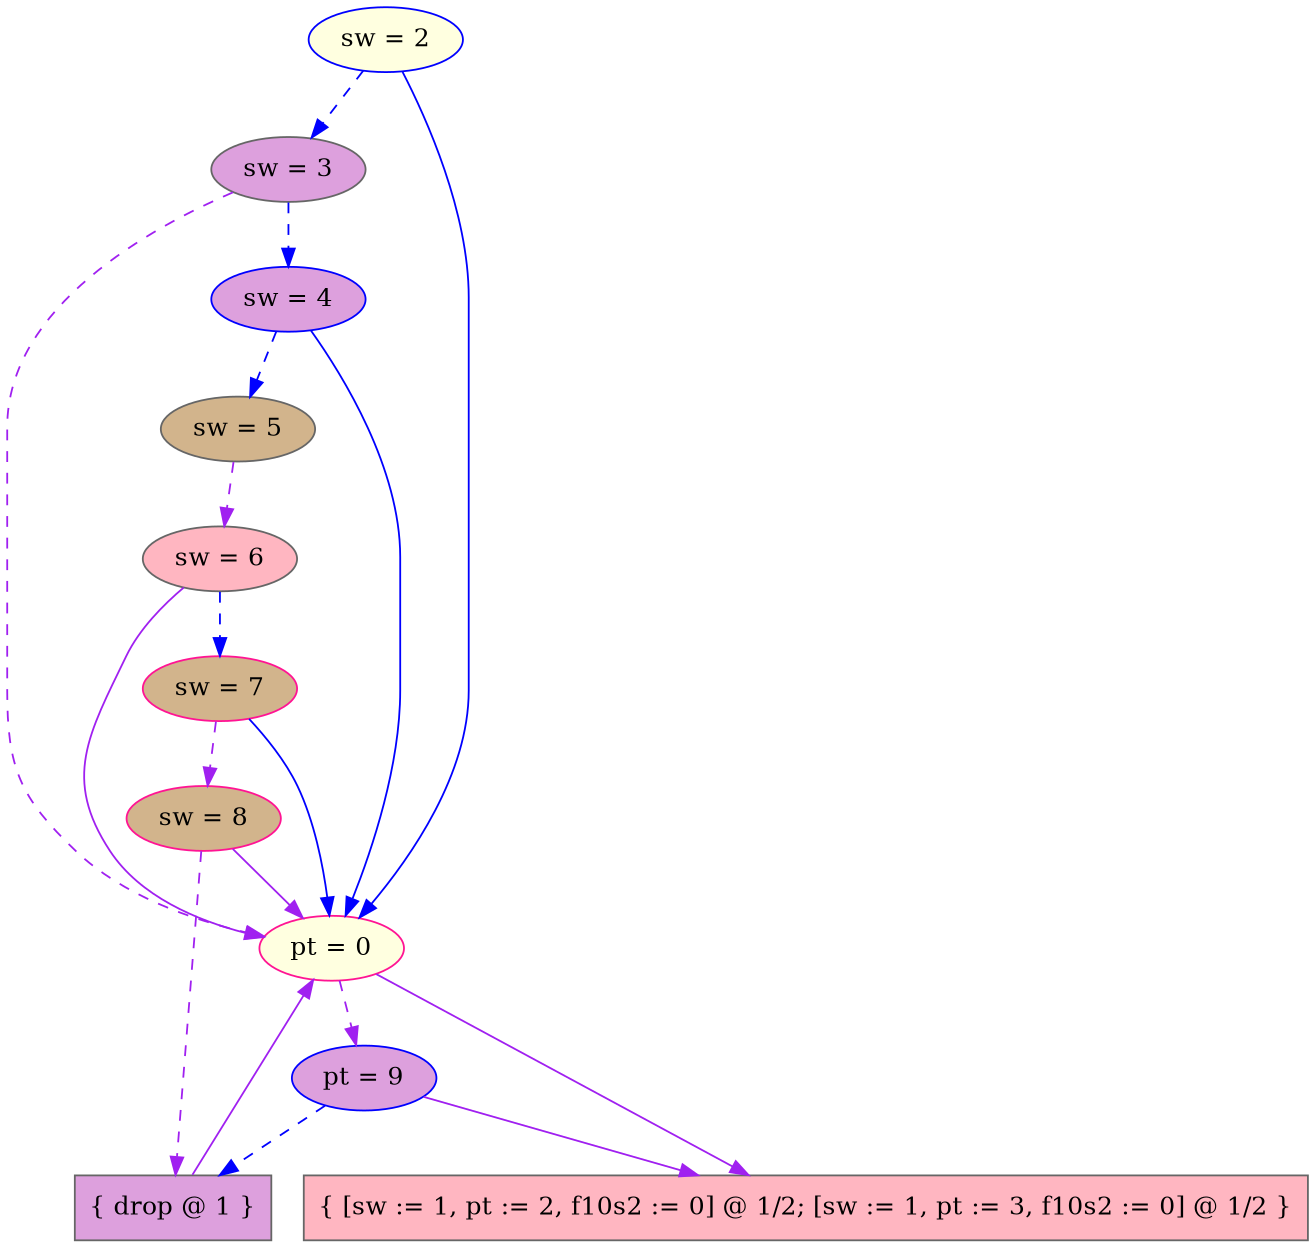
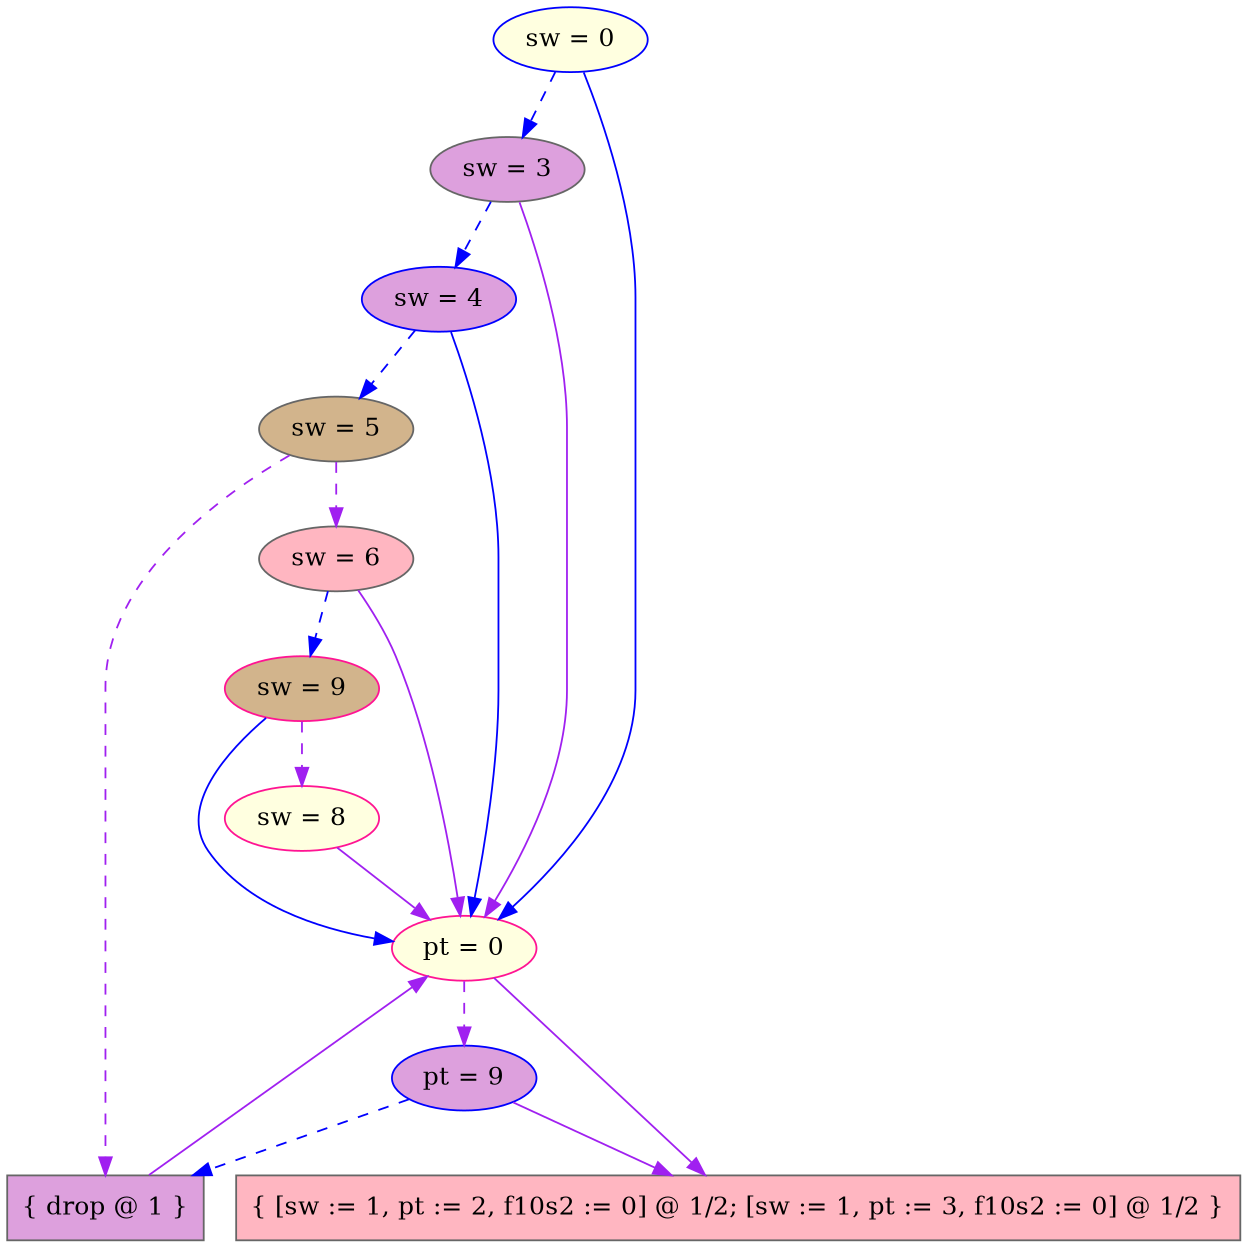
node "sw = 2": label "sw = 2" -> "sw = 0"
edge "sw = 3" -> "pt = 0": style dashed -> solid
node "sw = 7": label "sw = 7" -> "sw = 9"
node "sw = 8": fillcolor tan -> lightyellow
edge "sw = 8" -> "{ drop @ 1 }": now "sw = 5" -> "{ drop @ 1 }"
